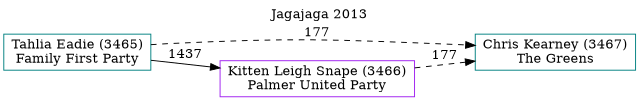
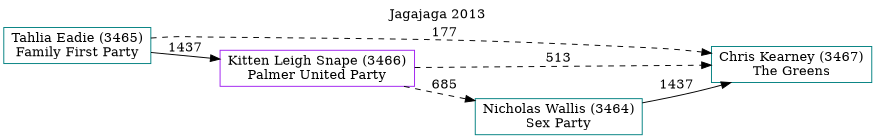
edge "Kitten Leigh Snape (3466) Palmer United Party" -> "Chris Kearney (3467) The Greens": label "177" -> "513"
node "Nicholas Wallis (3464) Sex Party": added
